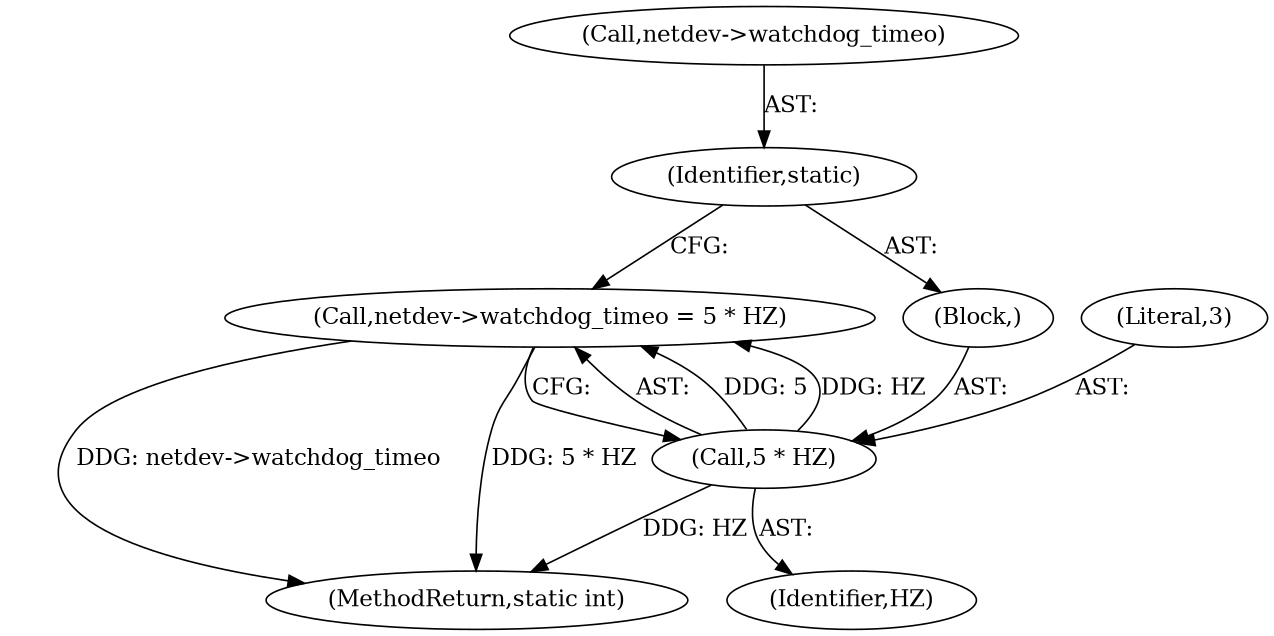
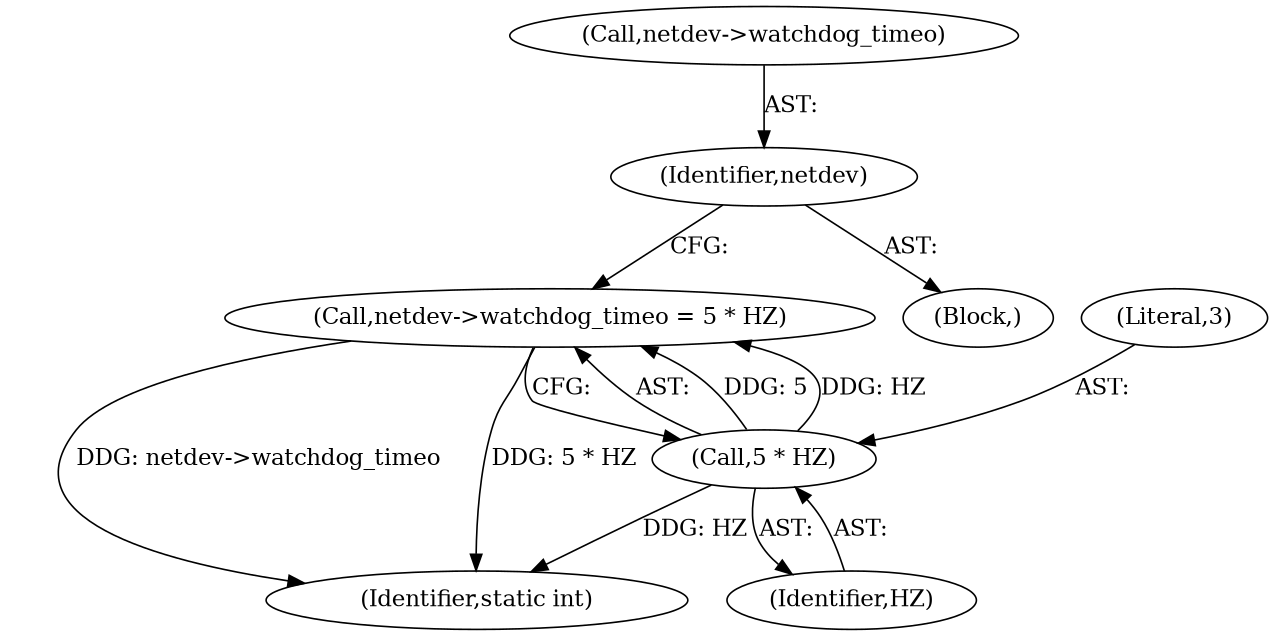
node "(Identifier,static)": label "(Identifier,static)" -> "(Identifier,netdev)"
edge "(Block,)" -> "(Call,5 * HZ)": now "(Identifier,HZ)" -> "(Call,5 * HZ)"
node "(MethodReturn,static int)": label "(MethodReturn,static int)" -> "(Identifier,static int)"
